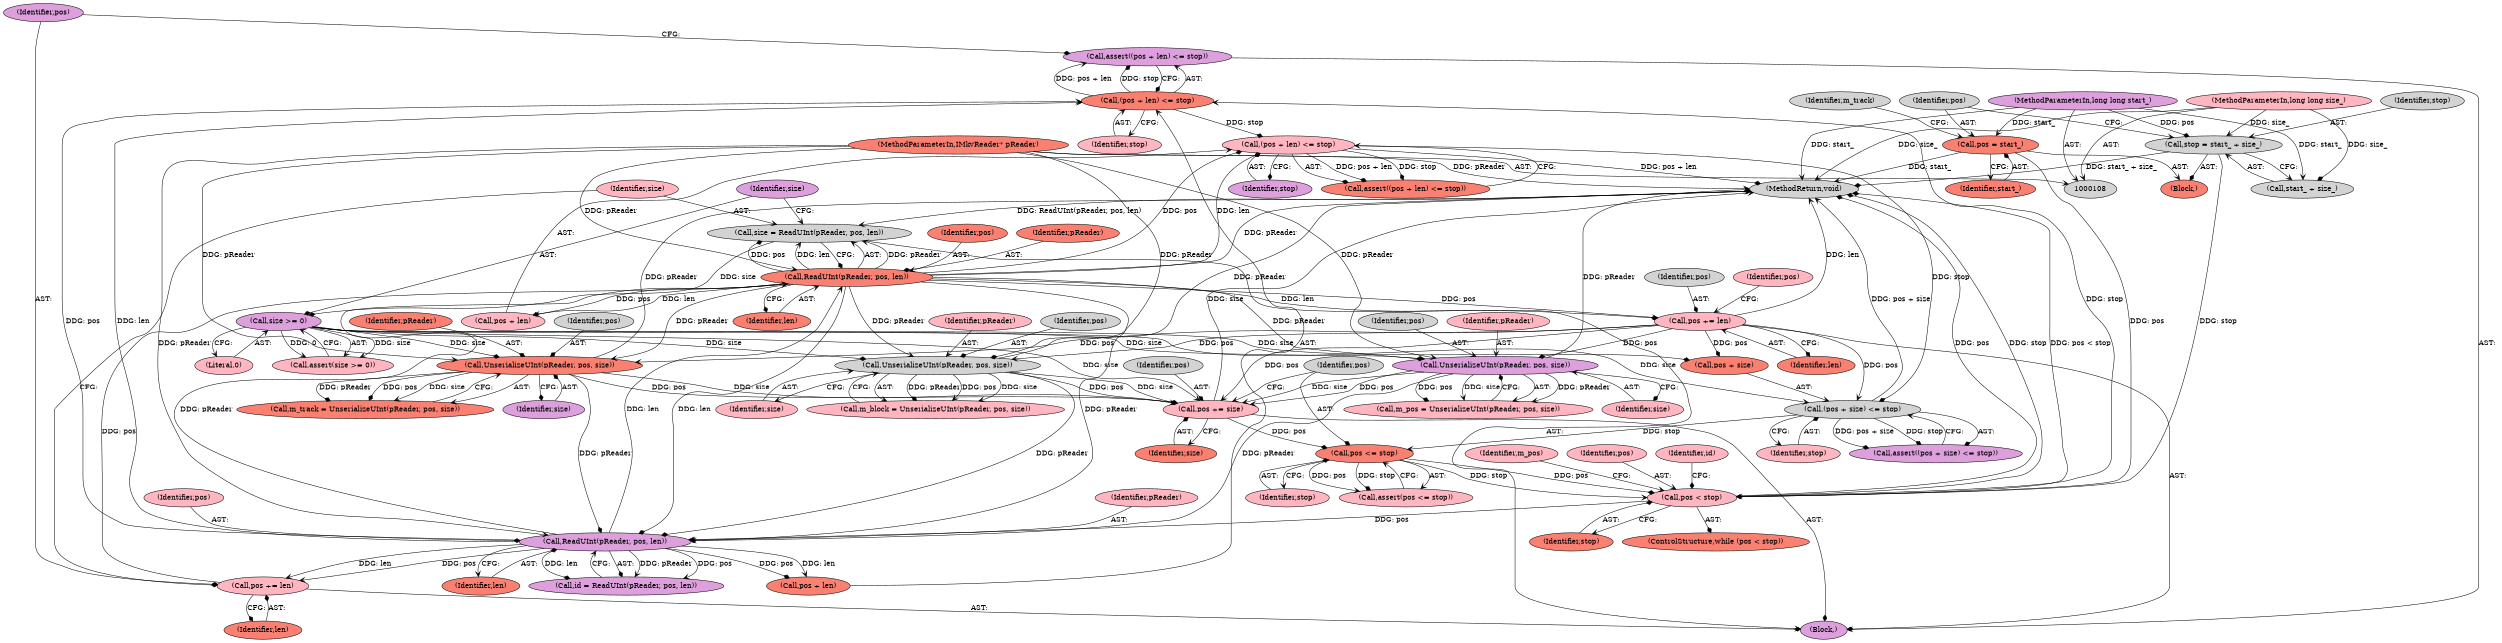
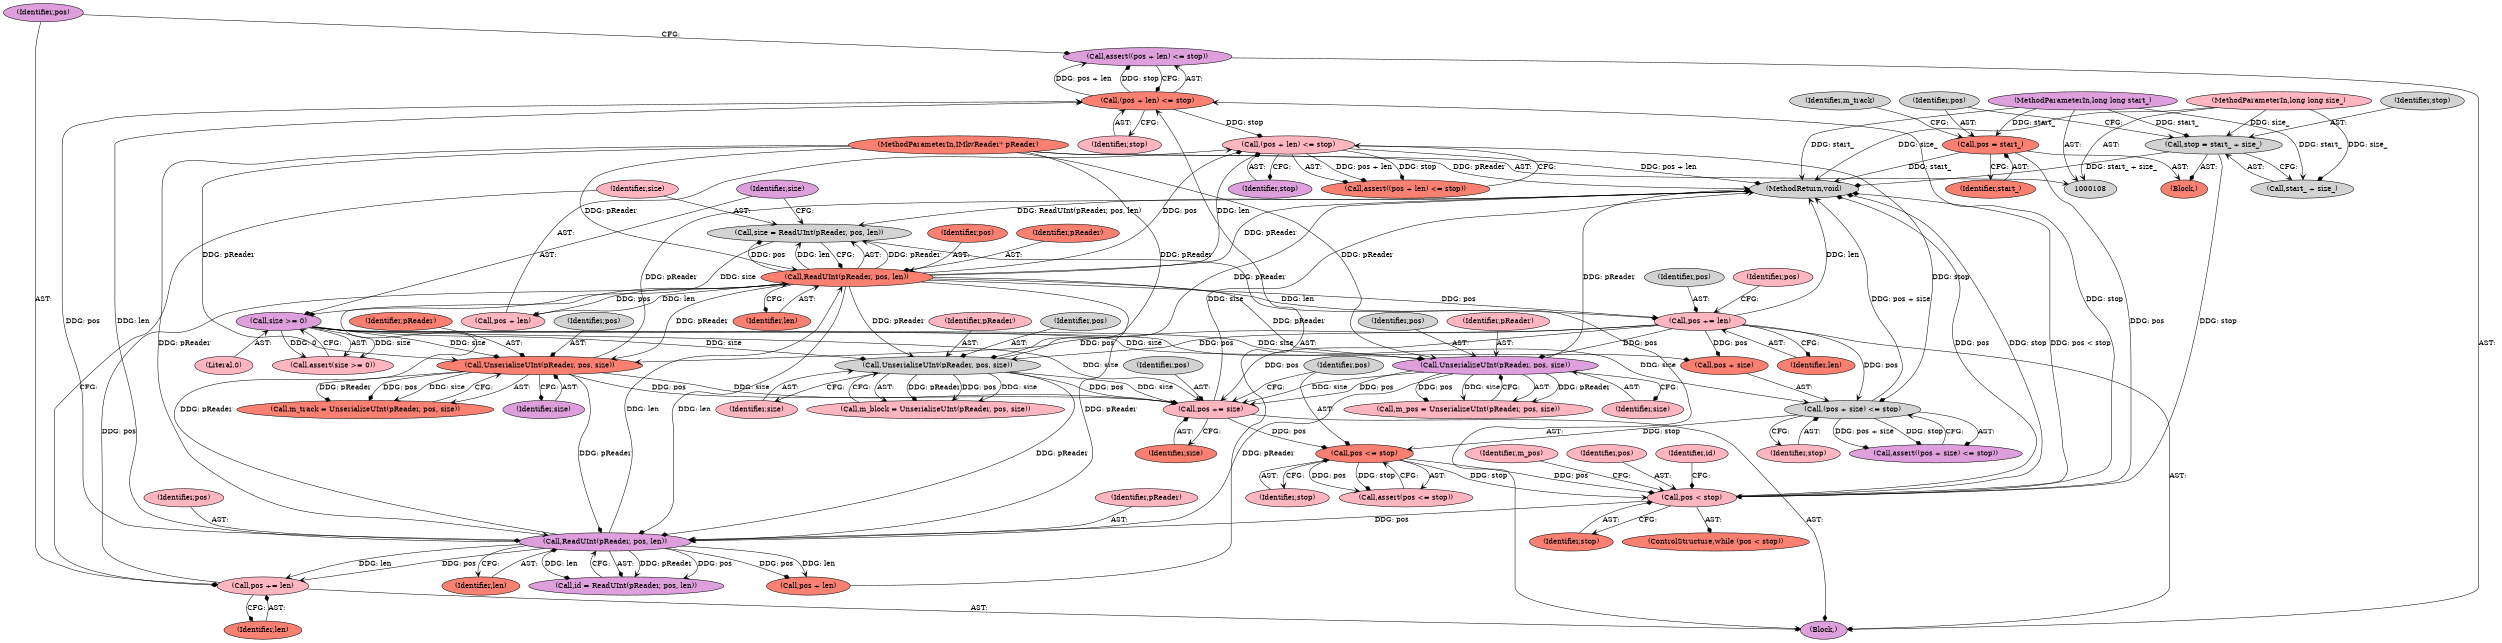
edge "(MethodParameterIn,long long start_)" -> "(Call,stop = start_ + size_)": label "DDG: pos" -> "DDG: start_"
edge "(Call,size >= 0)" -> "(Literal,0)": removed, label "CFG:"
